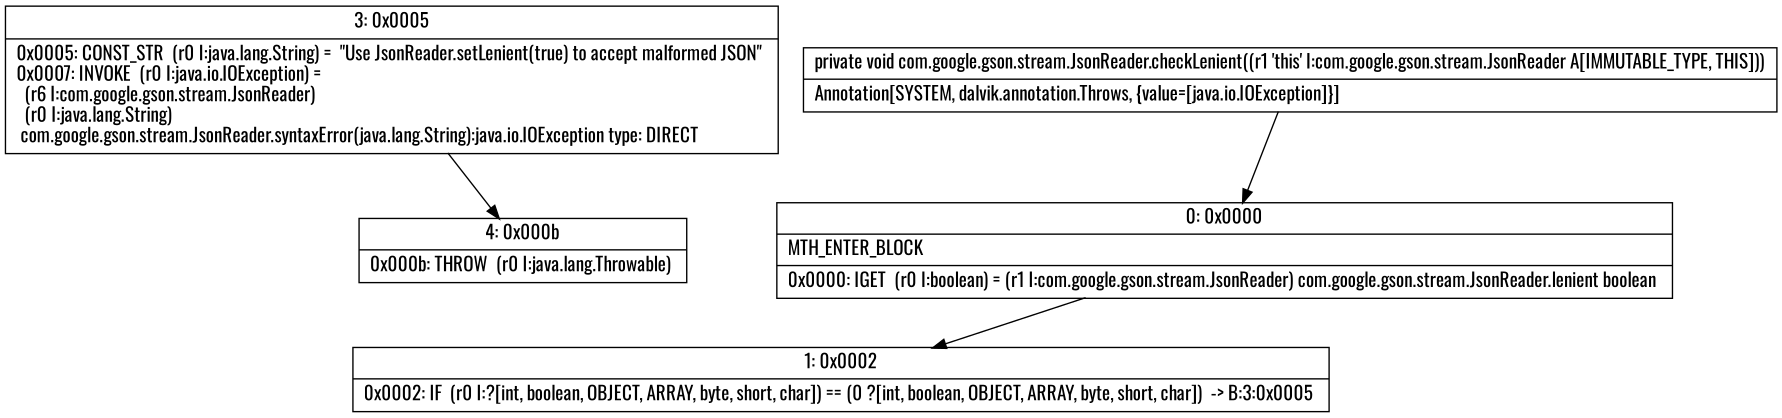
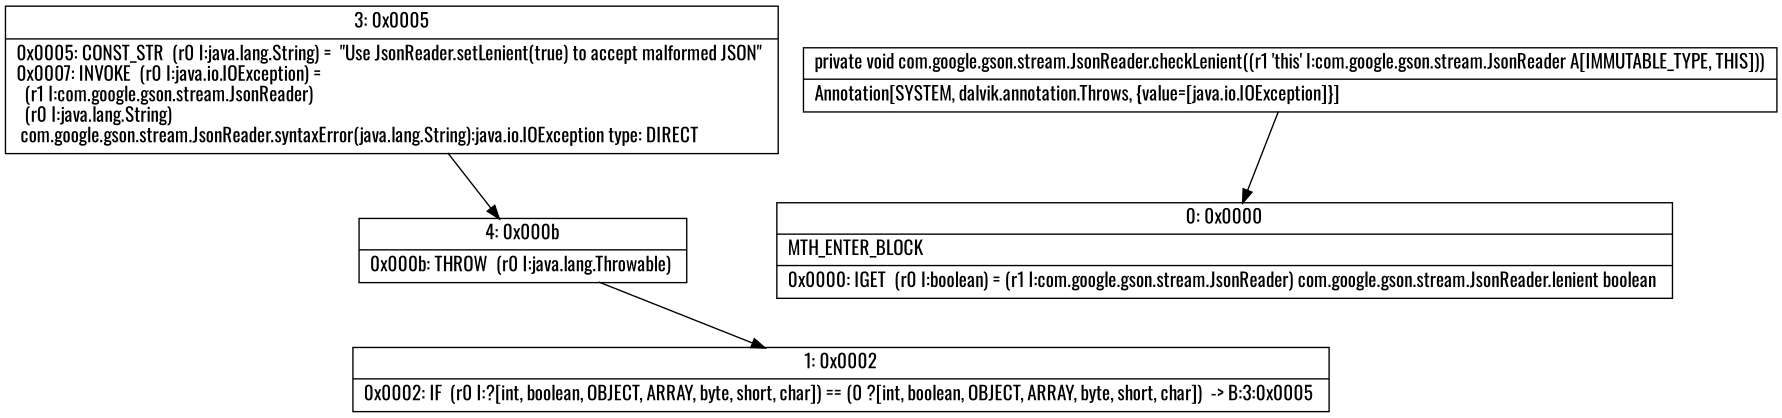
node "3: 0x0005": text "(r6 I:com.google.gson.stream.JsonReader)" -> "(r1 I:com.google.gson.stream.JsonReader)"
edge "0: 0x0000" -> "1: 0x0002": now "4: 0x000b" -> "1: 0x0002"
